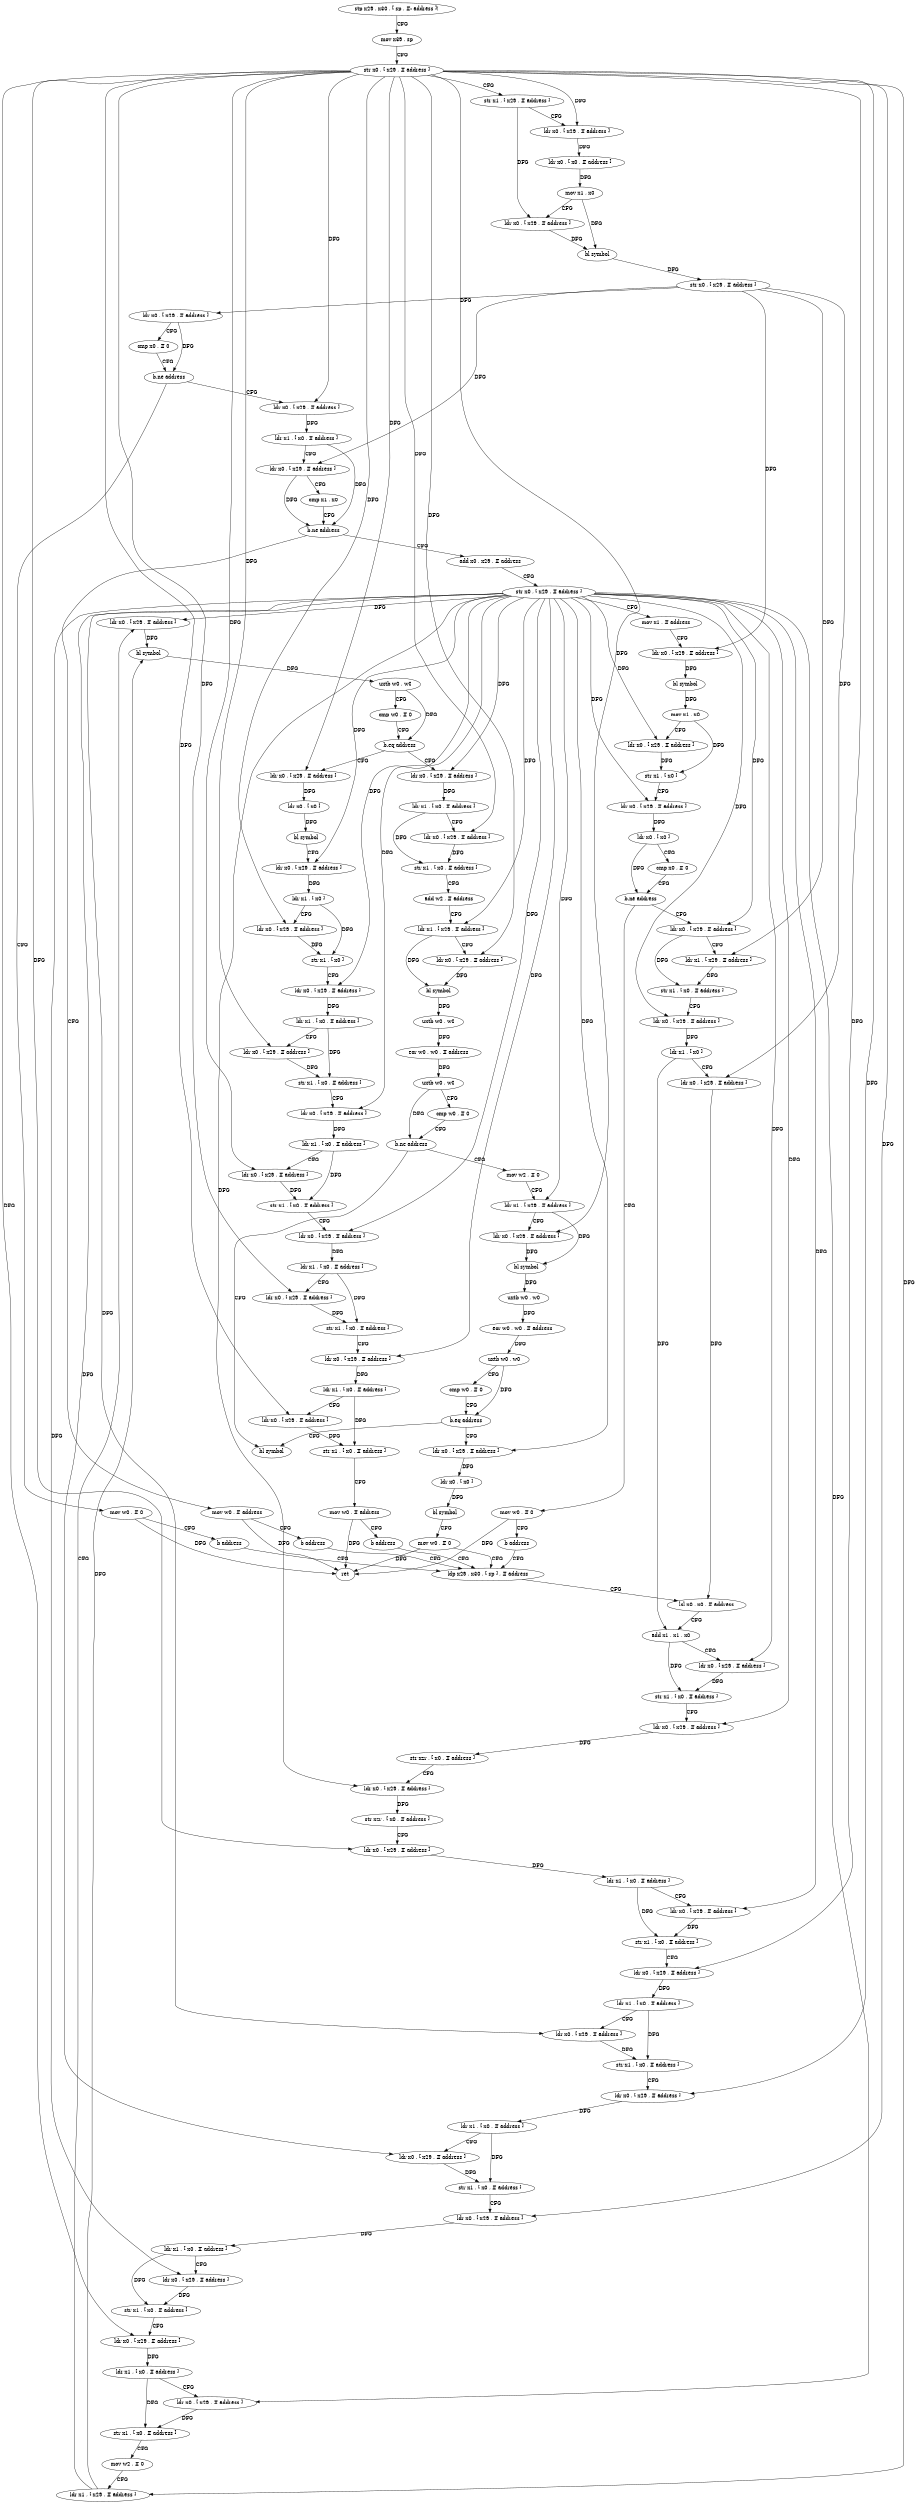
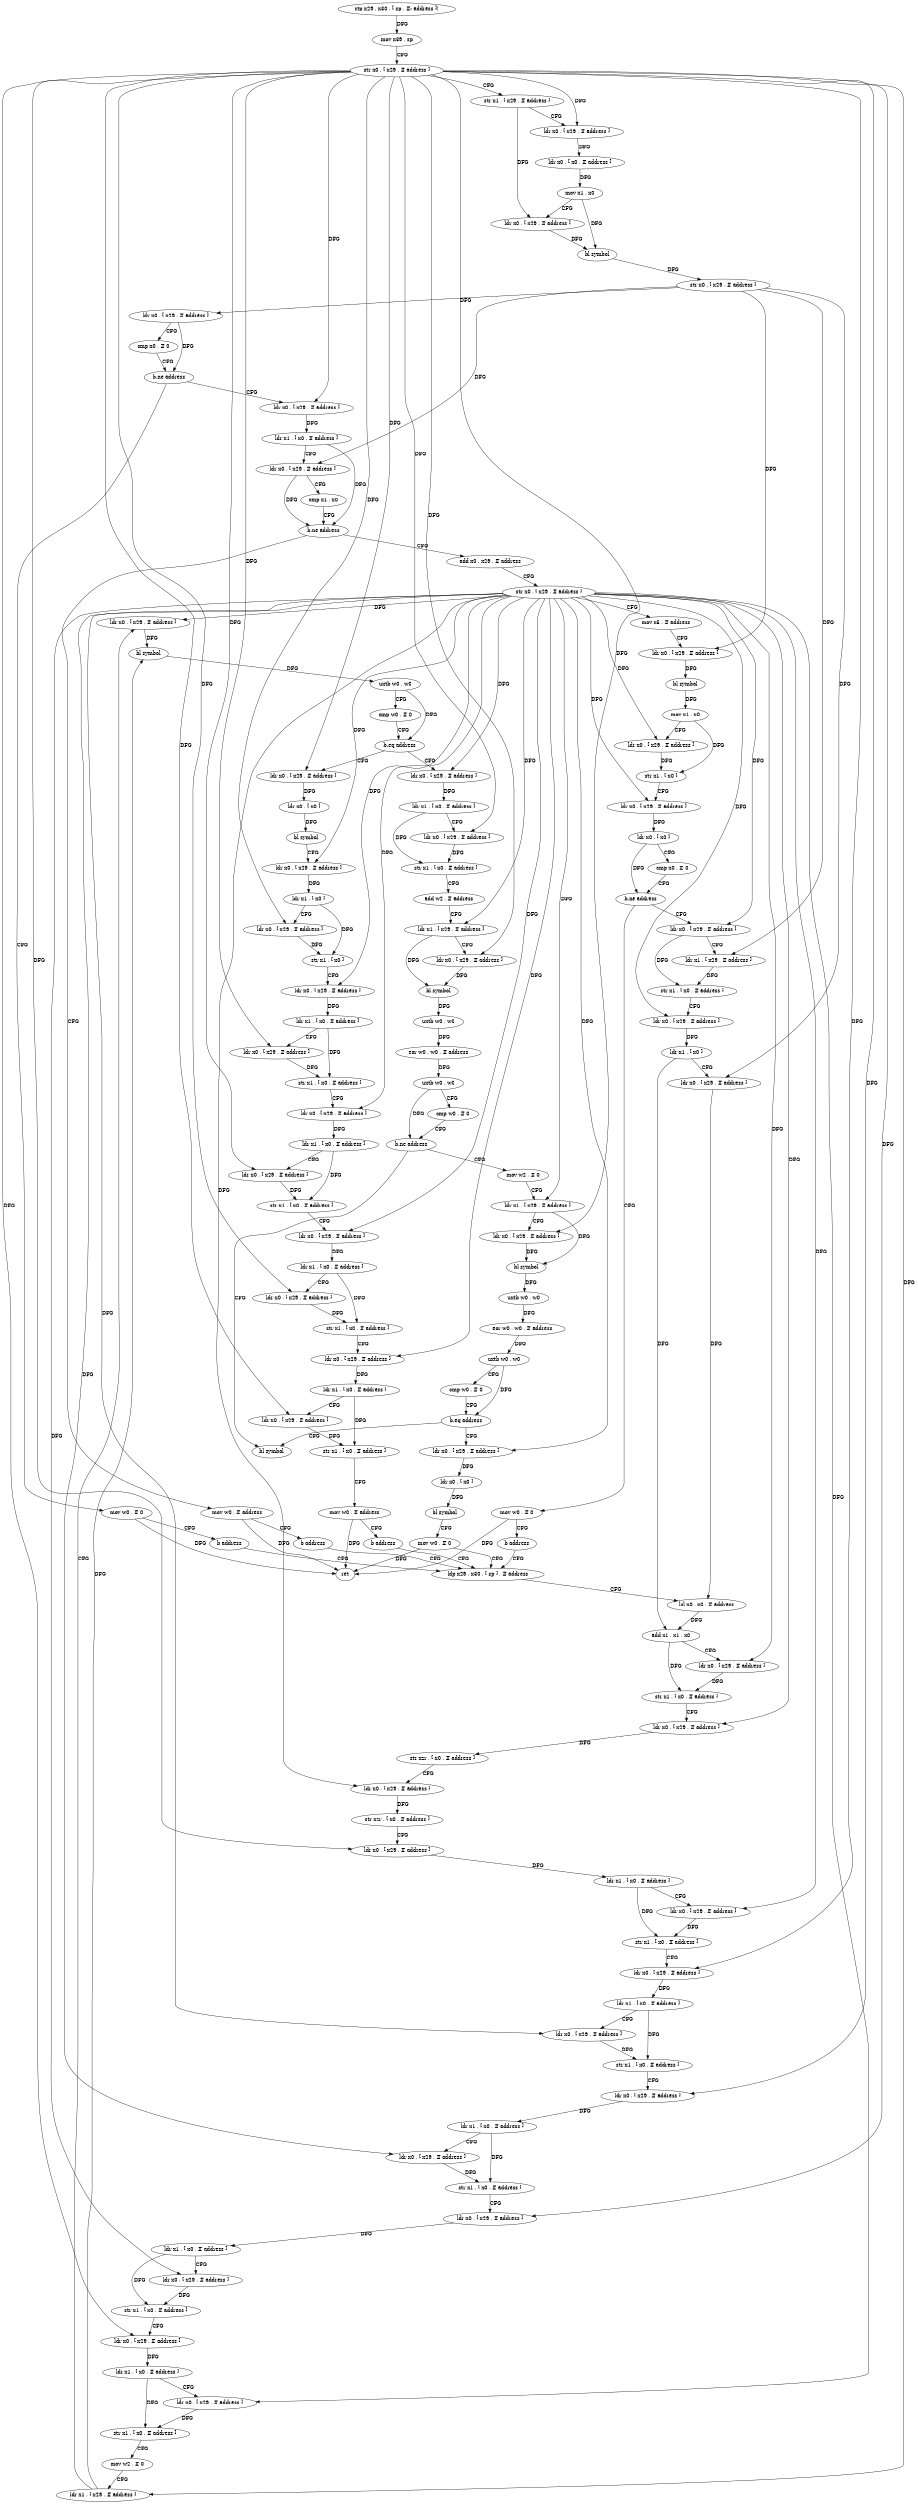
edge "stp x29 , x30 , [ sp , #- address ]!" -> "mov x39 , sp": label "CFG" -> "DFG"
node "mov x1 , # address": label "mov x1 , # address" -> "mov x5 , # address"
edge "lsl x0 , x0 , # address" -> "add x1 , x1 , x0": label "CFG" -> "DFG"
